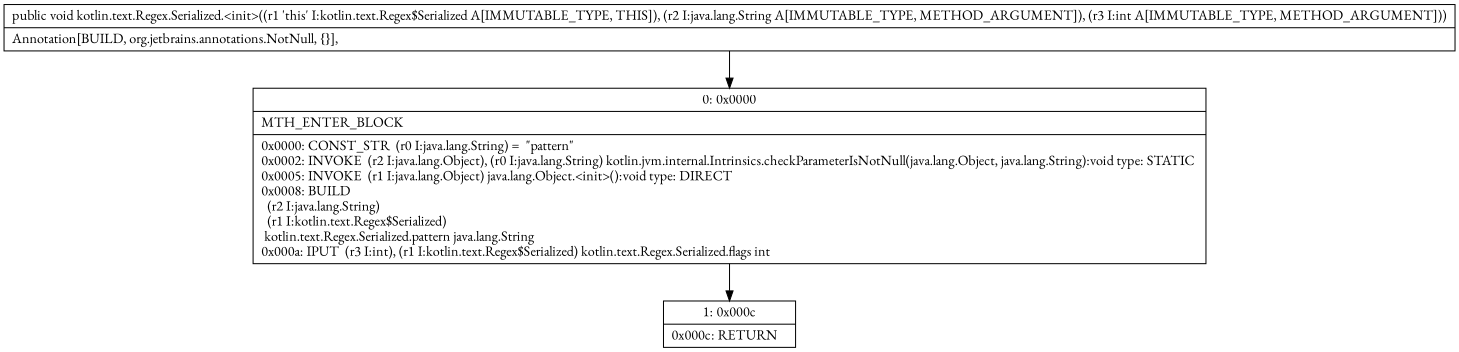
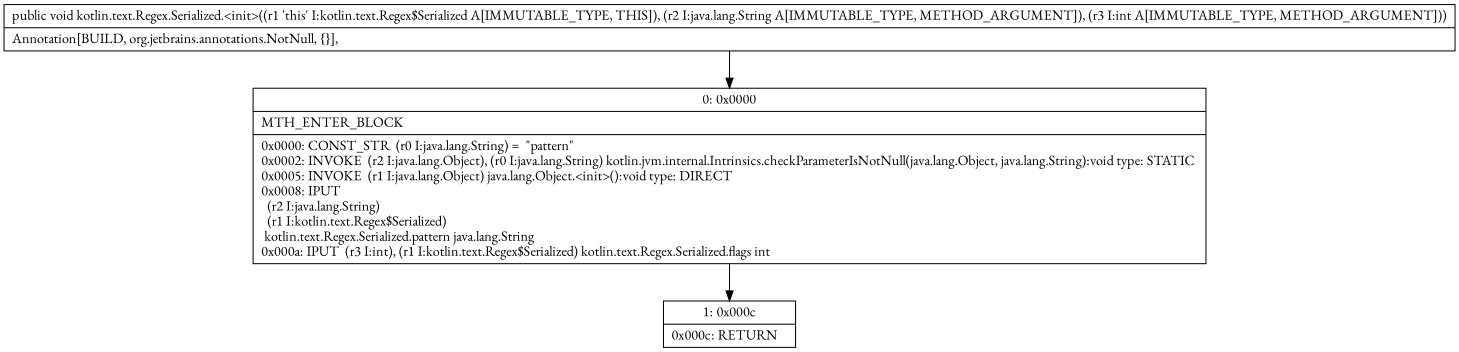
node "0: 0x0000": text "0x0008: BUILD" -> "0x0008: IPUT"
